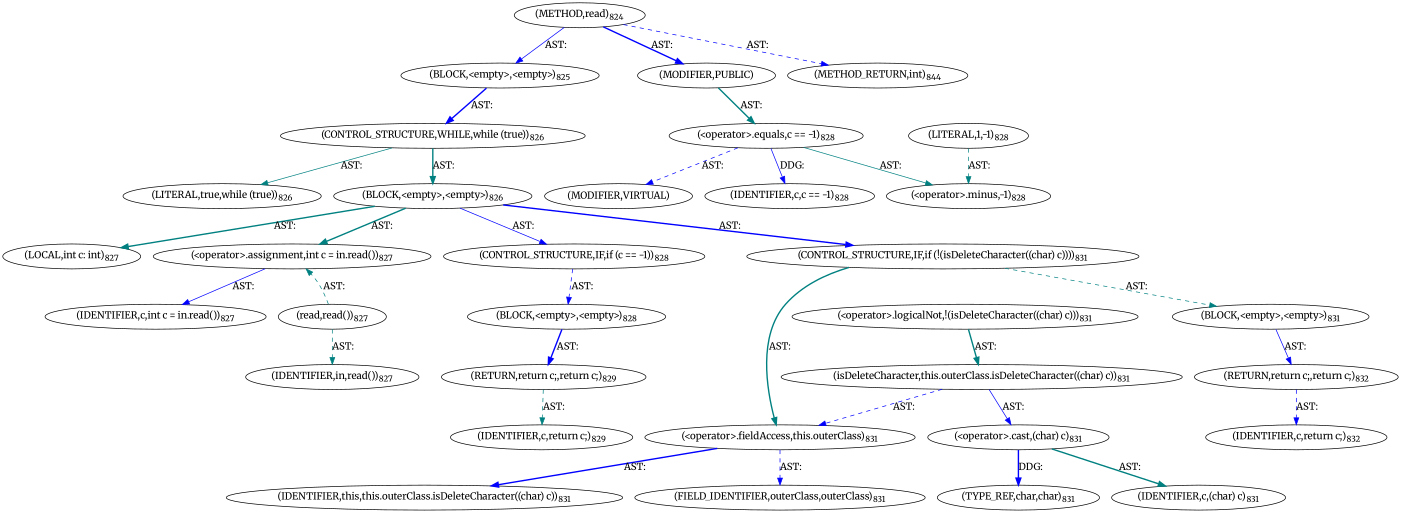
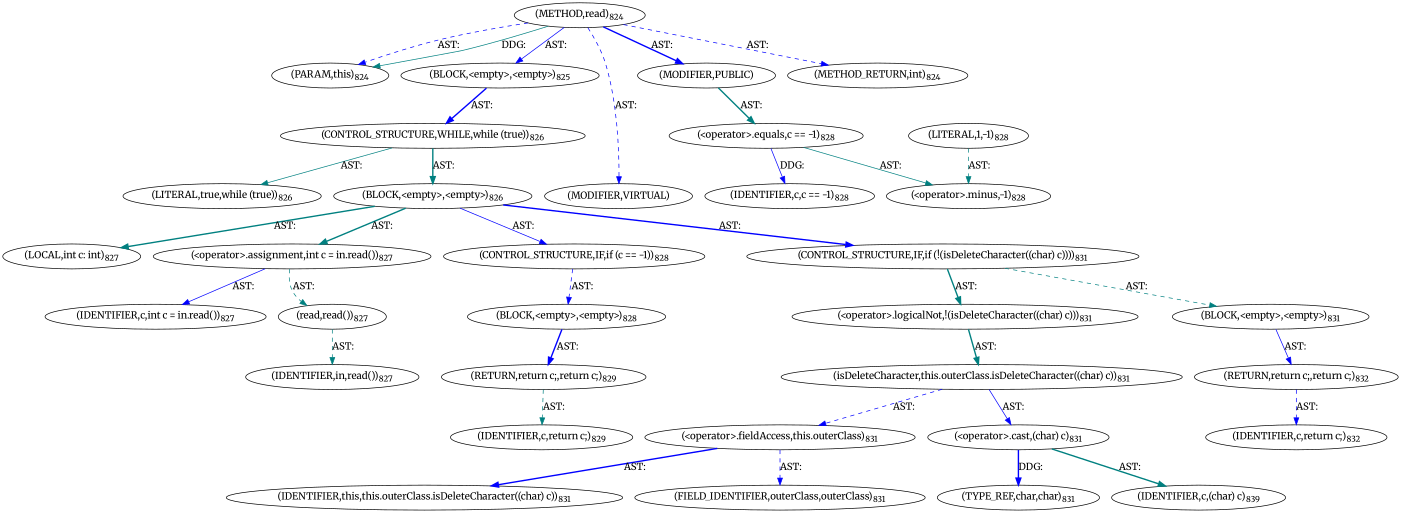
node "(METHOD_RETURN,int)": text "844" -> "824"
node "(PARAM,this)": added
edge "(<operator>.equals,c == -1)" -> "(MODIFIER,VIRTUAL)": now "(METHOD,read)" -> "(MODIFIER,VIRTUAL)"
edge "(read,read())" -> "(<operator>.assignment,int c = in.read())": reversed
edge "(CONTROL_STRUCTURE,IF,if (!(isDeleteCharacter((char) c))))" -> "(<operator>.fieldAccess,this.outerClass)": now "(CONTROL_STRUCTURE,IF,if (!(isDeleteCharacter((char) c))))" -> "(<operator>.logicalNot,!(isDeleteCharacter((char) c)))"
node "(IDENTIFIER,c,(char) c)": text "831" -> "839"
